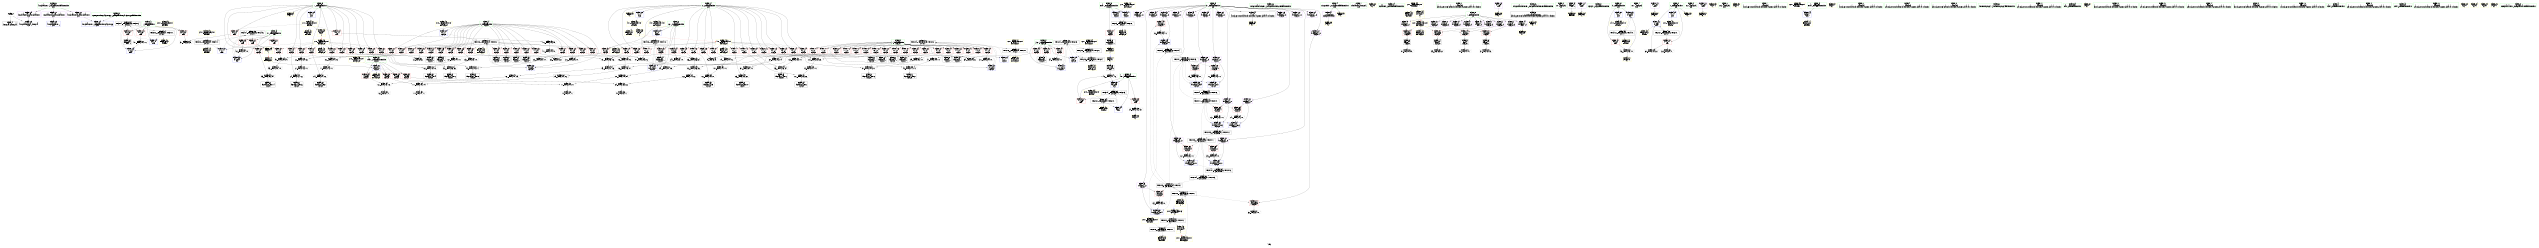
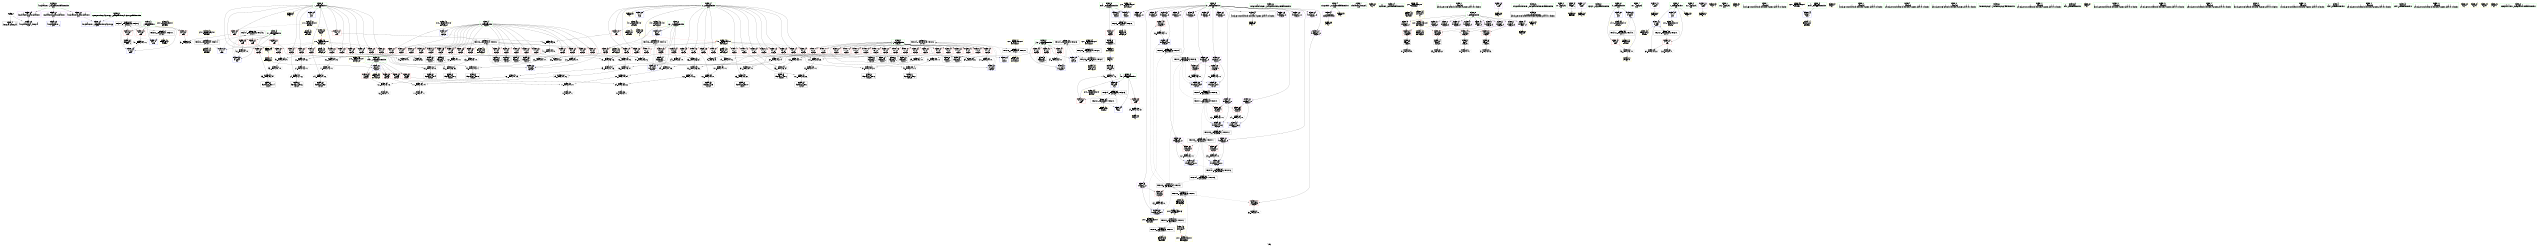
node "NodeID: 150": added
node "NodeID: 355": added
node "NodeID: 155": text "_Z5tryiti" -> "_Z5dec"
